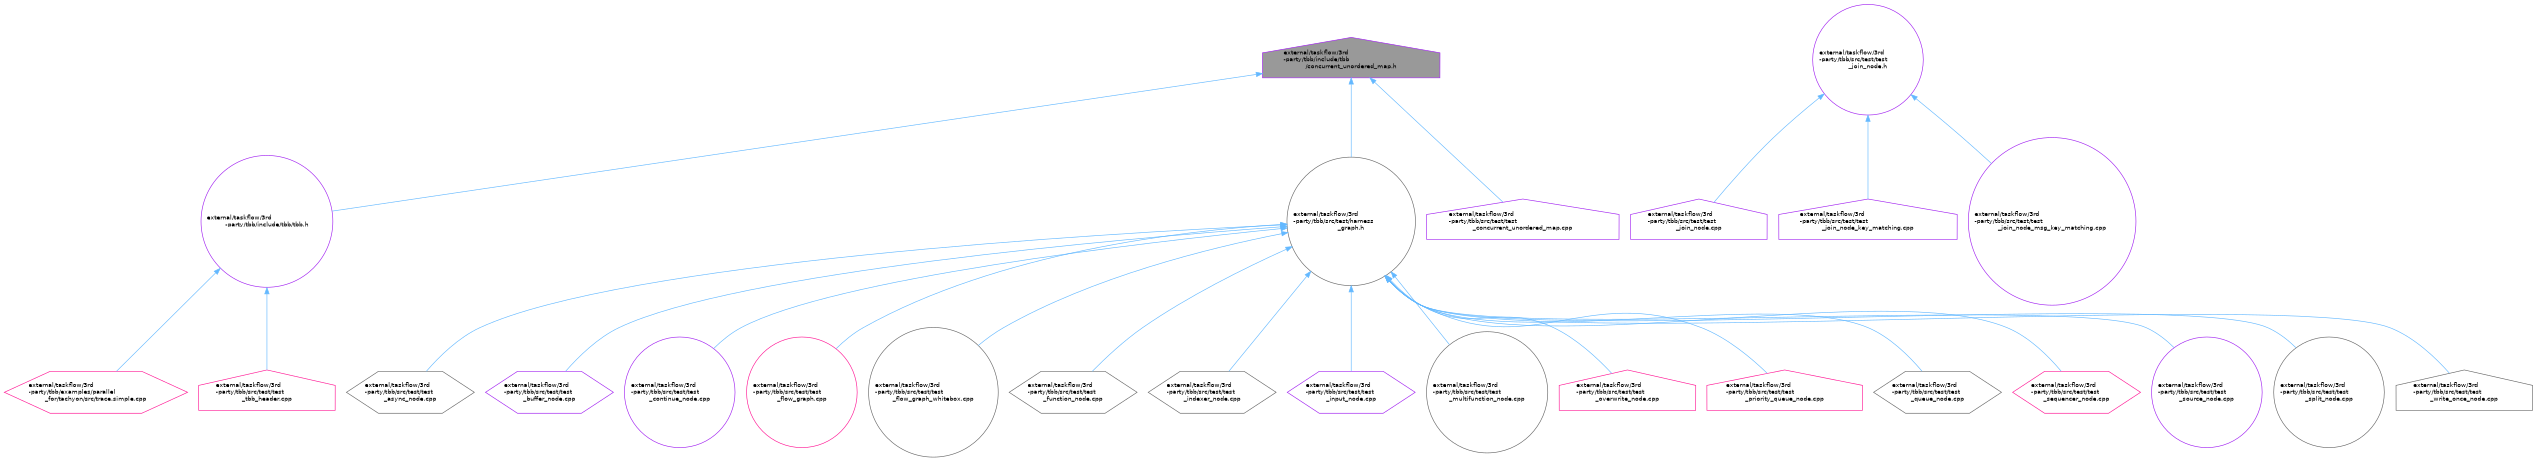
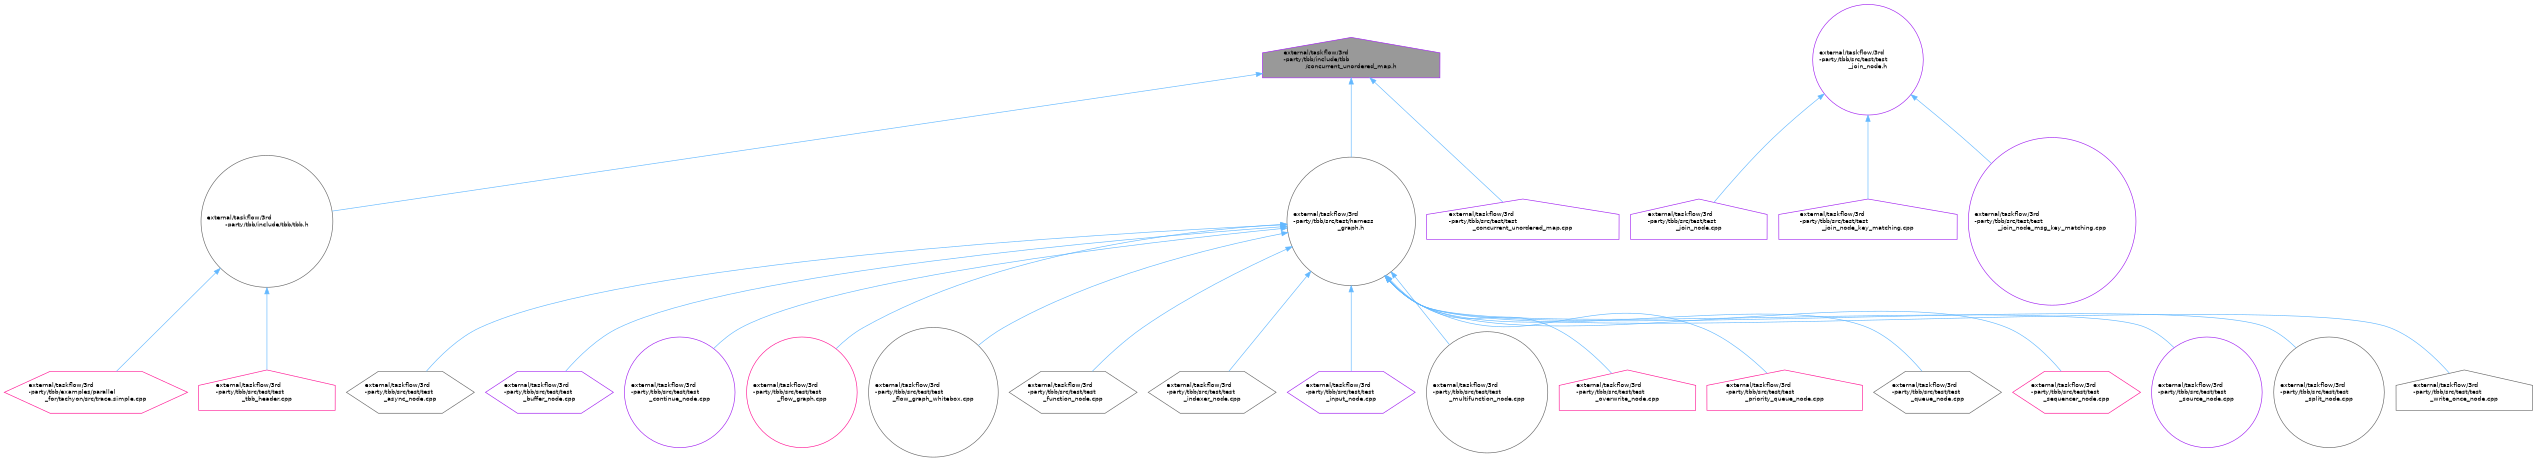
node "external/taskflow/3rd -party/tbb/include/tbb/tbb.h": color purple -> gray40
